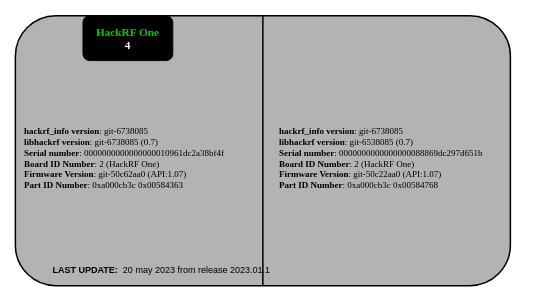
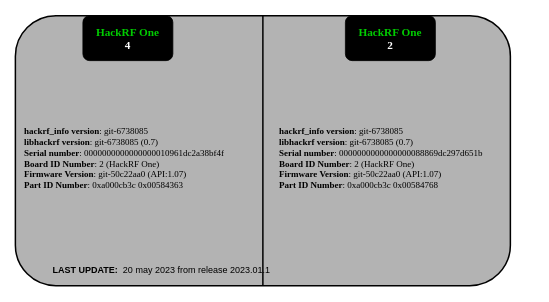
node "HackRF One 2": added
node "hackrf_info version: git-6738085 libhackrf version: git-6738085 (0.7) Serial number: 0000000000000000010961dc2a38bf4f Board ID Number: 2 (HackRF One) Firmware Version: git-50c62aa0 (API:1.07) Part ID Number: 0xa000cb3c 0x00584363": label "hackrf_info version: git-6738085 libhackrf version: git-6738085 (0.7) Serial number: 0000000000000000010961dc2a38bf4f Board ID Number: 2 (HackRF One) Firmware Version: git-50c62aa0 (API:1.07) Part ID Number: 0xa000cb3c 0x00584363" -> "hackrf_info version: git-6738085 libhackrf version: git-6738085 (0.7) Serial number: 0000000000000000010961dc2a38bf4f Board ID Number: 2 (HackRF One) Firmware Version: git-50c22aa0 (API:1.07) Part ID Number: 0xa000cb3c 0x00584363"
node "hackrf_info version: git-6738085 libhackrf version: git-6538085 (0.7) Serial number: 0000000000000000088869dc297d651b Board ID Number: 2 (HackRF One) Firmware Version: git-50c22aa0 (API:1.07) Part ID Number: 0xa000cb3c 0x00584768": label "hackrf_info version: git-6738085 libhackrf version: git-6538085 (0.7) Serial number: 0000000000000000088869dc297d651b Board ID Number: 2 (HackRF One) Firmware Version: git-50c22aa0 (API:1.07) Part ID Number: 0xa000cb3c 0x00584768" -> "hackrf_info version: git-6738085 libhackrf version: git-6738085 (0.7) Serial number: 0000000000000000088869dc297d651b Board ID Number: 2 (HackRF One) Firmware Version: git-50c22aa0 (API:1.07) Part ID Number: 0xa000cb3c 0x00584768"
